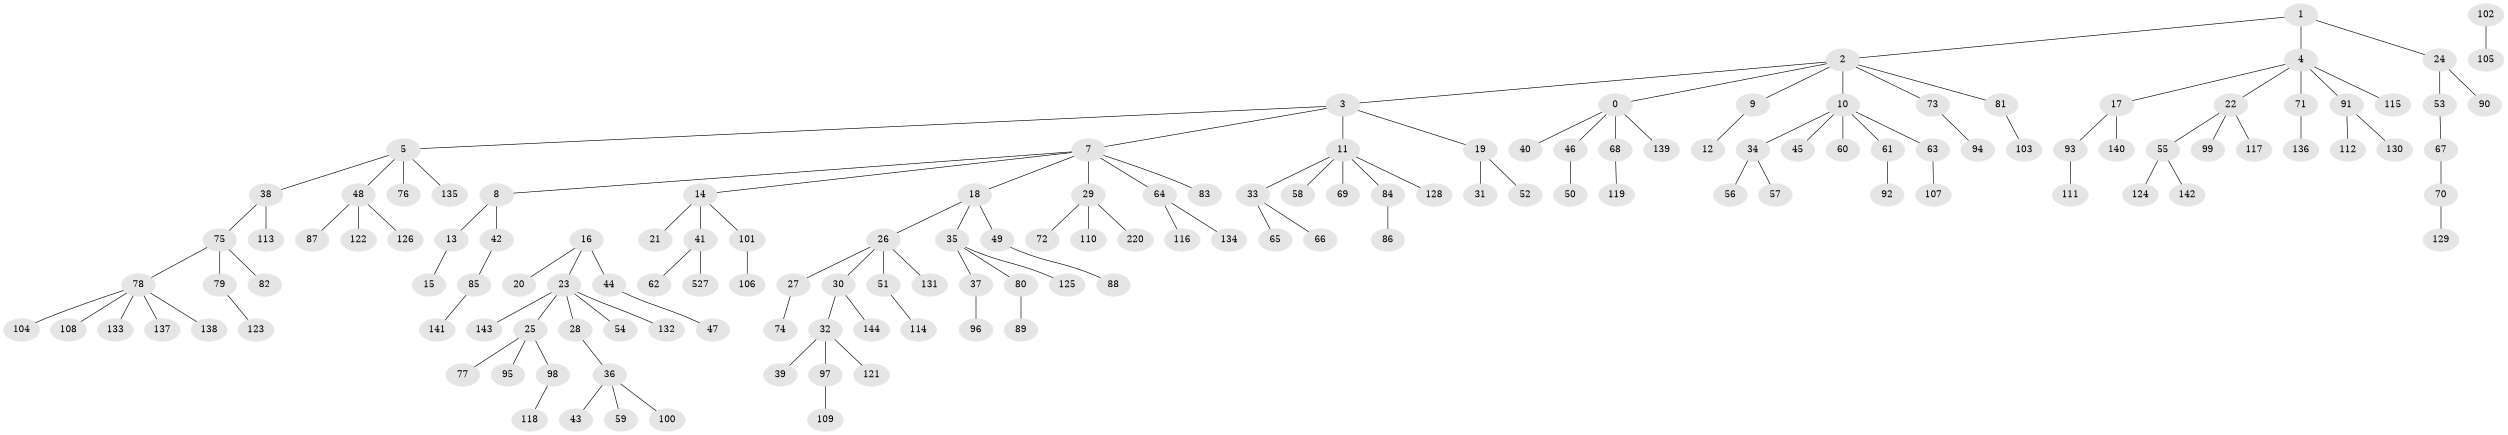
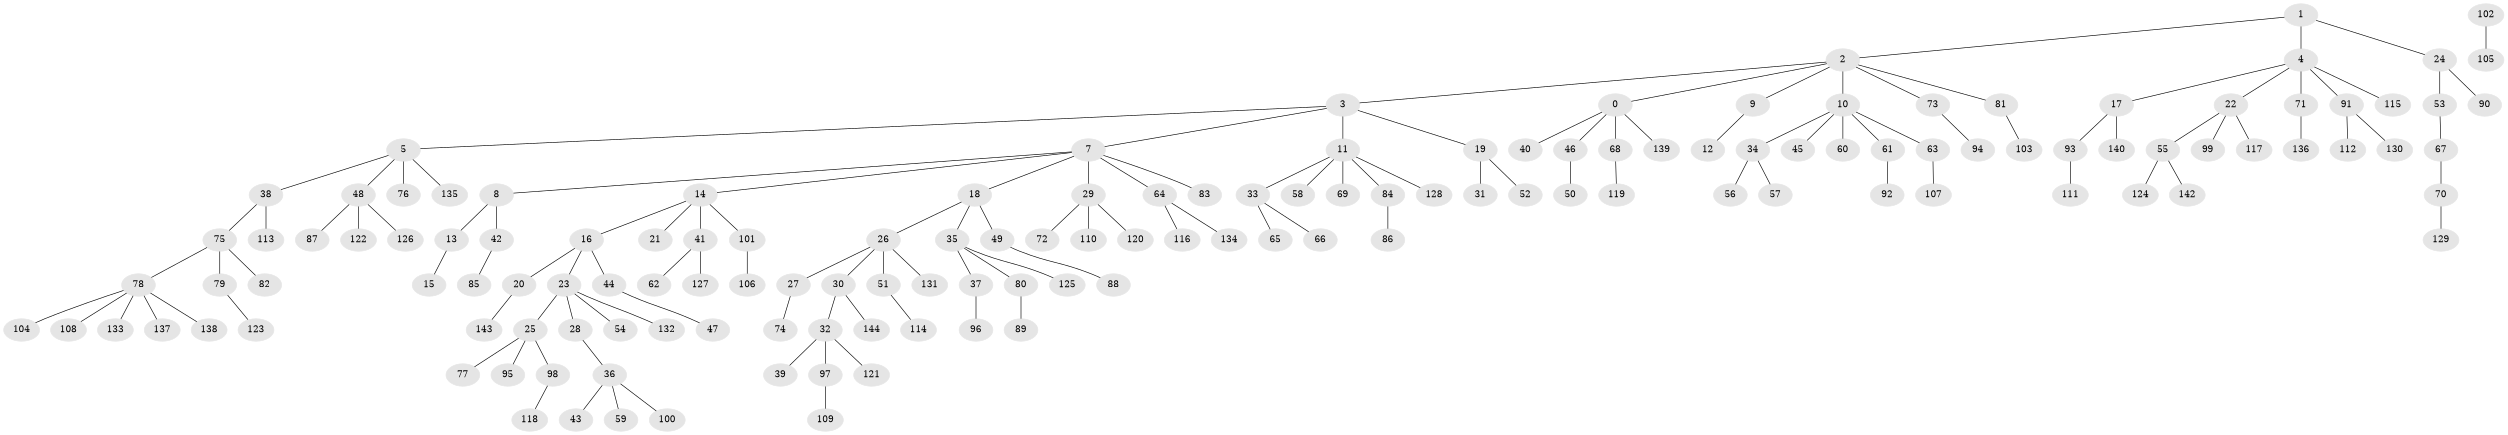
edge "14" -- "16": added
node "220": label "220" -> "120"
node "527": label "527" -> "127"
edge "23" -- "143": now "20" -- "143"
node "141": removed
